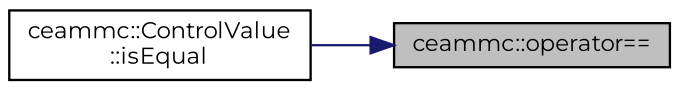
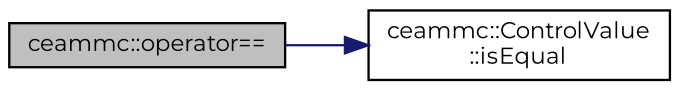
edge "ceammc::ControlValue ::isEqual" -> "ceammc::operator==": reversed
